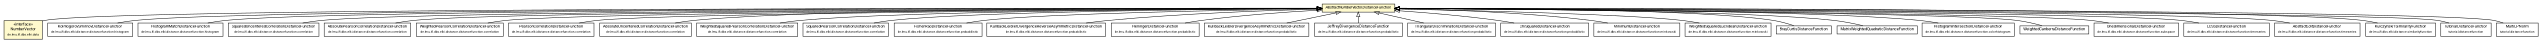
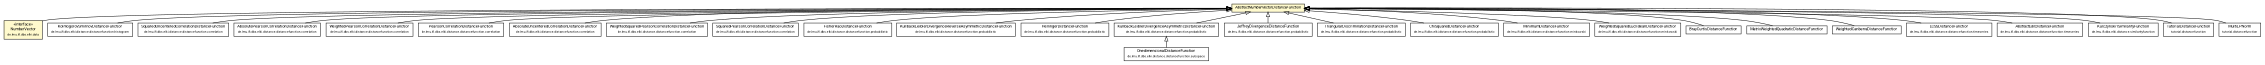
edge "OnedimensionalDistanceFunction" -> "AbstractNumberVectorDistanceFunction": now "OnedimensionalDistanceFunction" -> "KullbackLeiblerDivergenceAsymmetricDistanceFunction"
node "HistogramMatchDistanceFunction": removed
node "HistogramIntersectionDistanceFunction": removed
